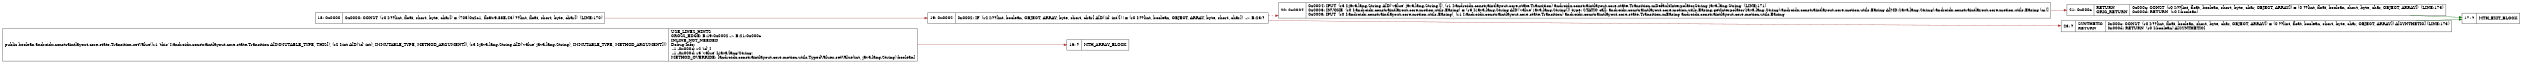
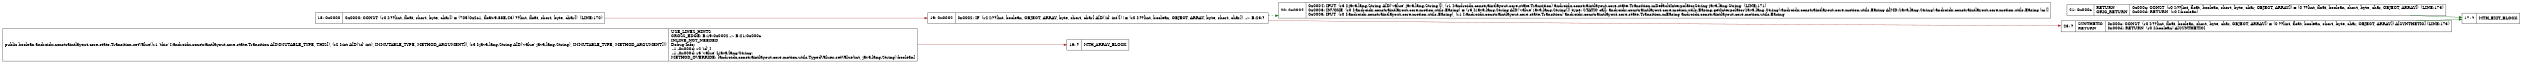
edge "20: 0x0004" -> "21: 0x000c": removed
edge "19: 0x0002" -> "20: 0x0004": color brown -> darkgreen
